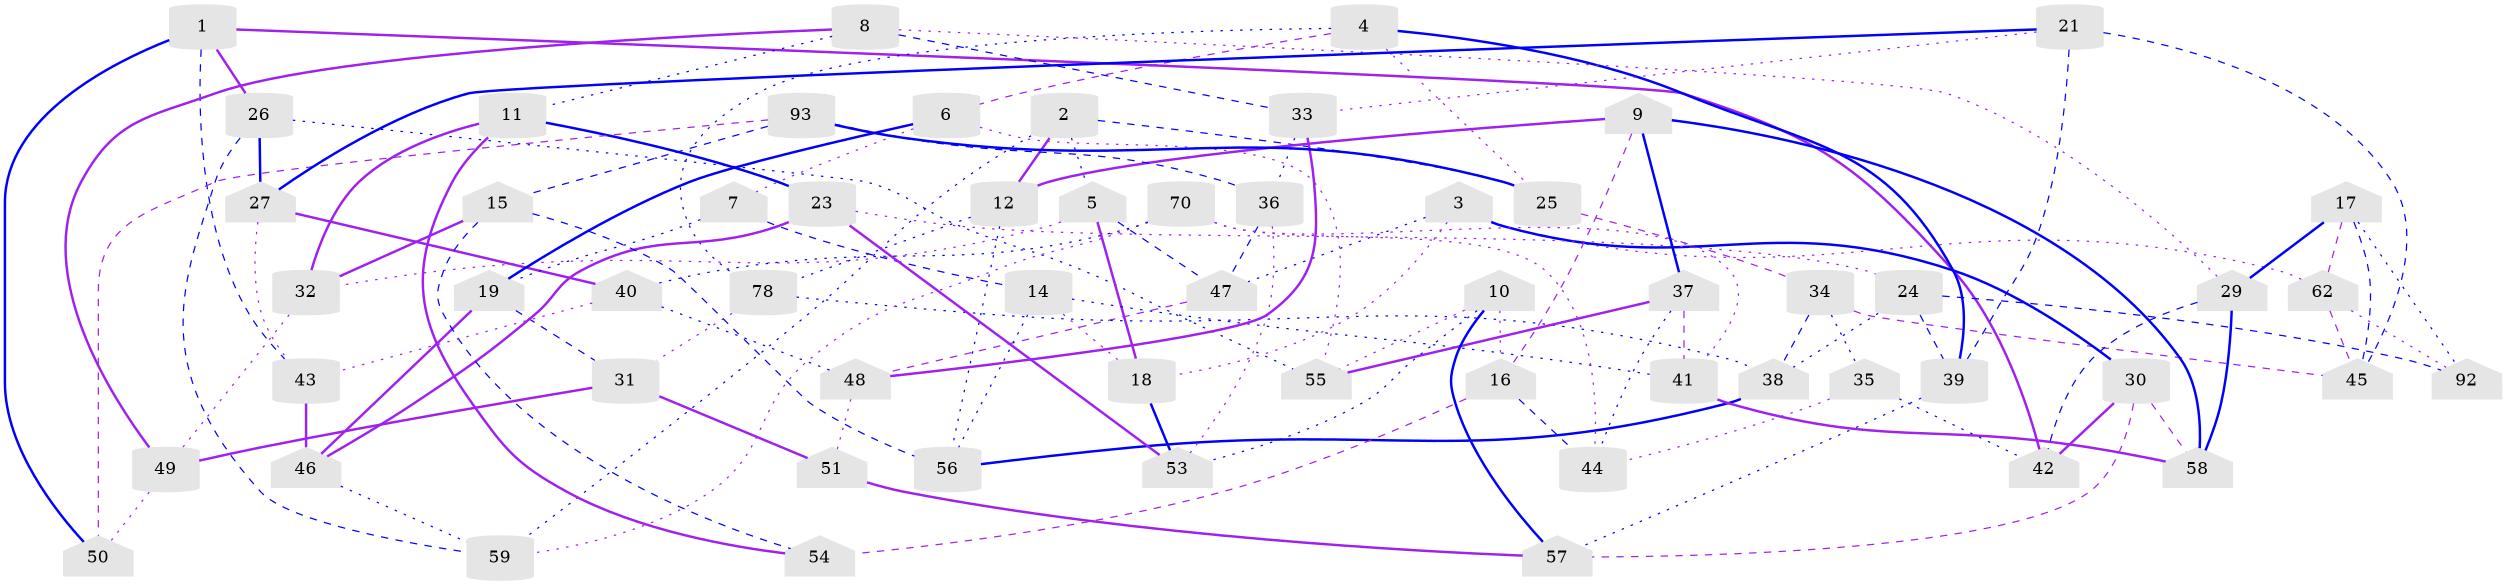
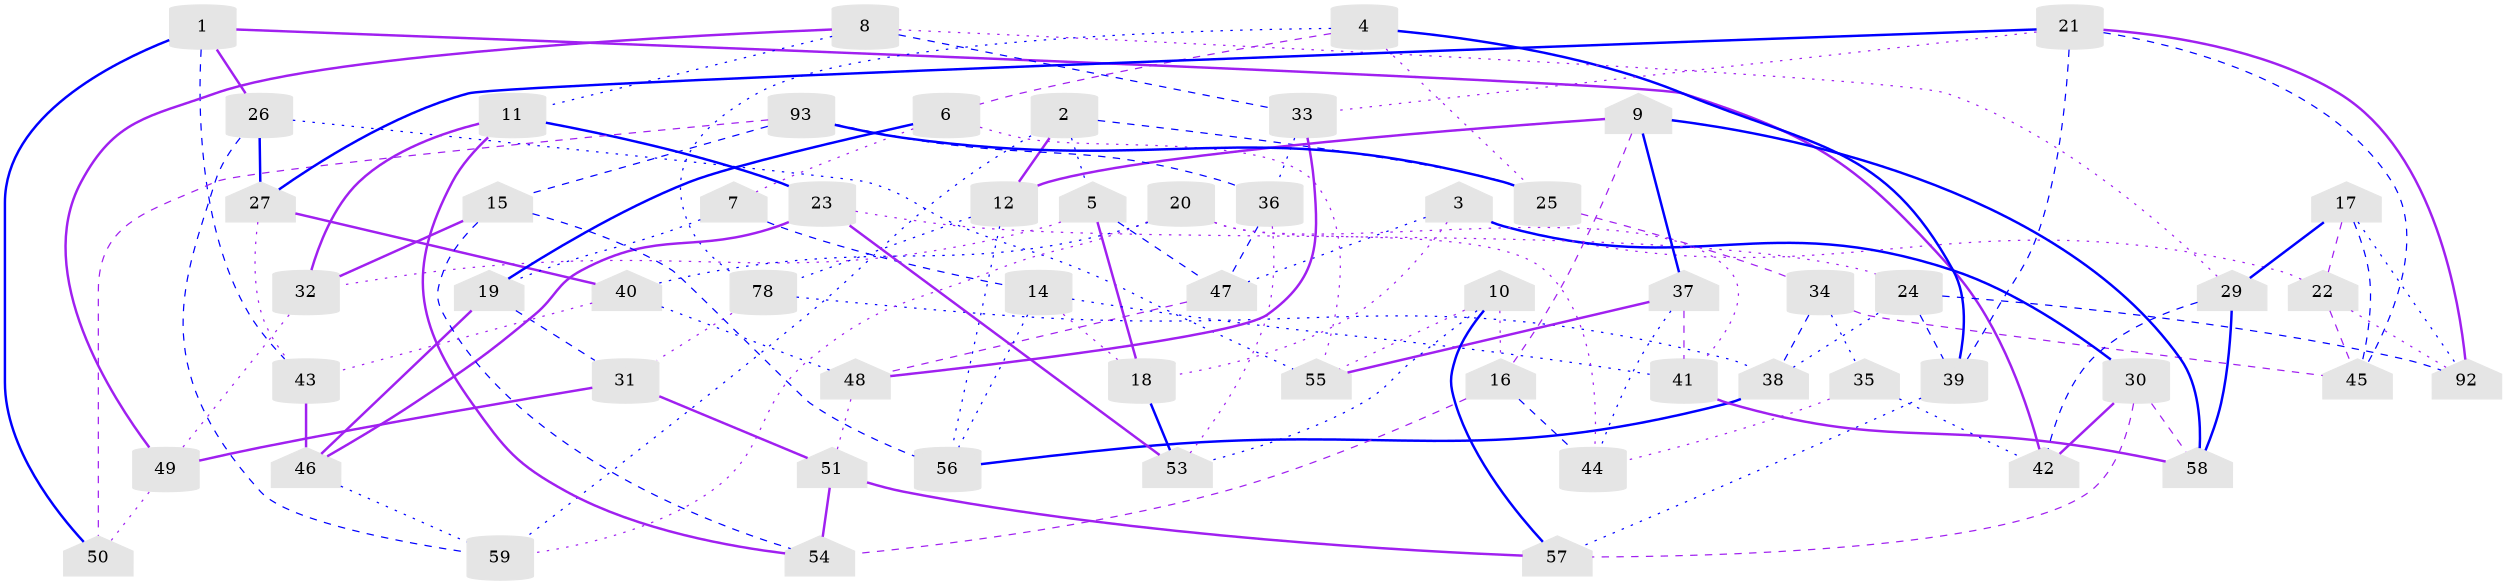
edge "21" -- "92": added
node "70": label "70" -> "20"
node "62": label "62" -> "22"
edge "51" -- "54": added
